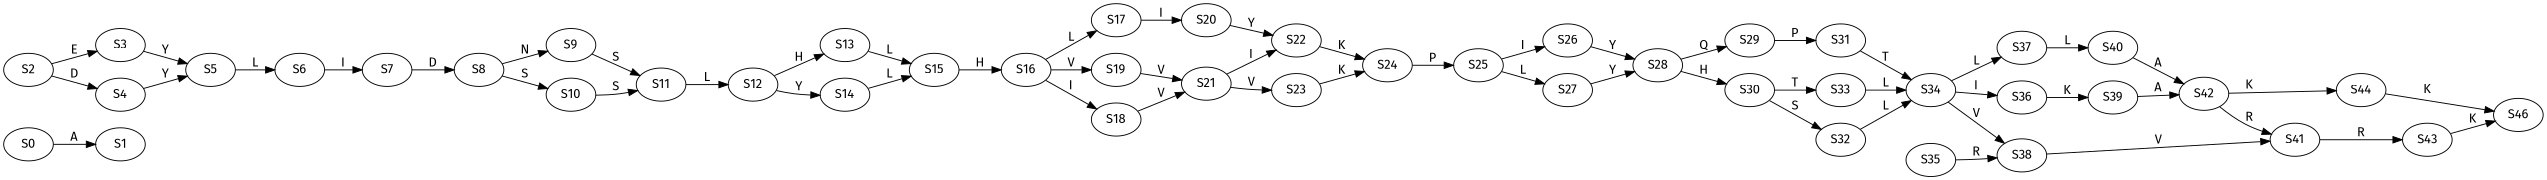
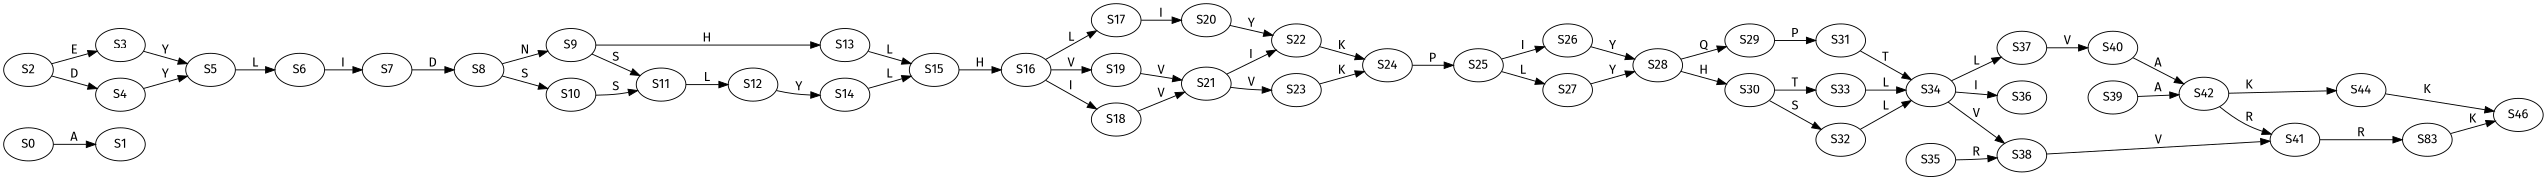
edge "S37" -> "S40": label "L" -> "V"
edge "S12" -> "S13": now "S9" -> "S13"
edge "S36" -> "S39": removed, label "K"
node "S43": label "S43" -> "S83"
